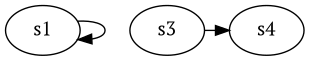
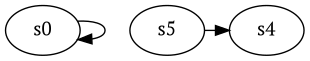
node "s1": label "s1" -> "s0"
node "s3": label "s3" -> "s5"
